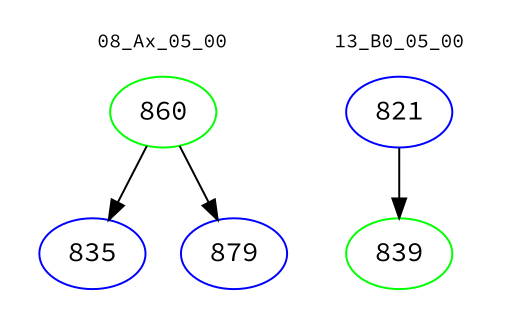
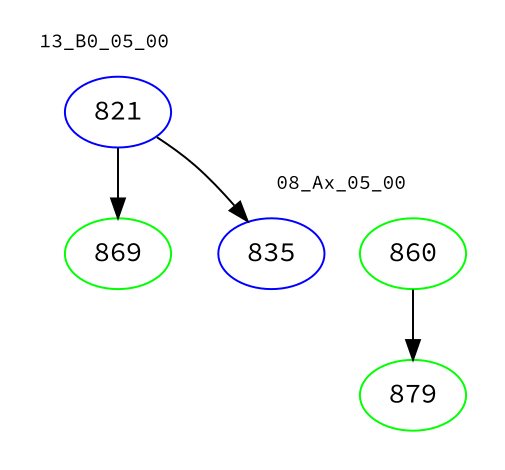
edge "860" -> "835": now "821" -> "835"
node "879": color blue -> green
node "839": label "839" -> "869"
